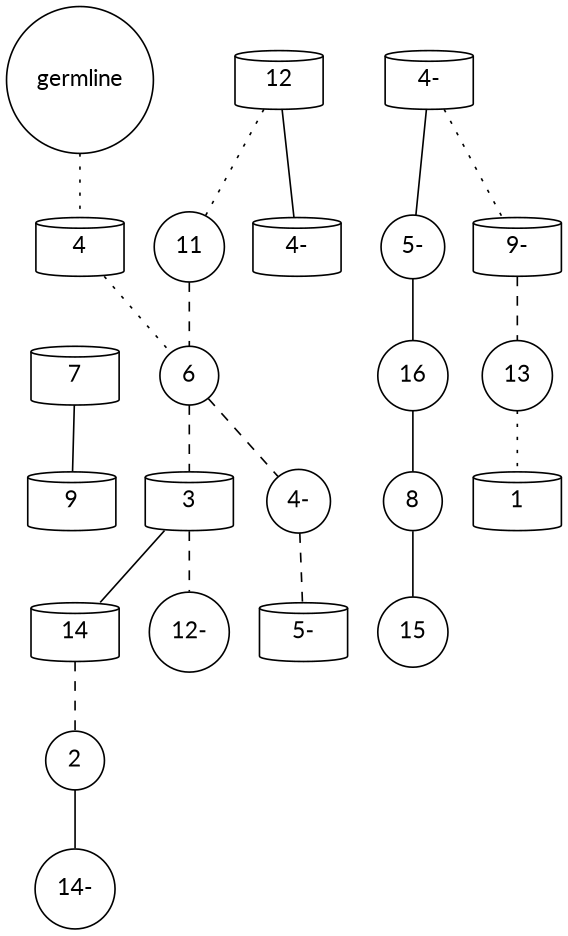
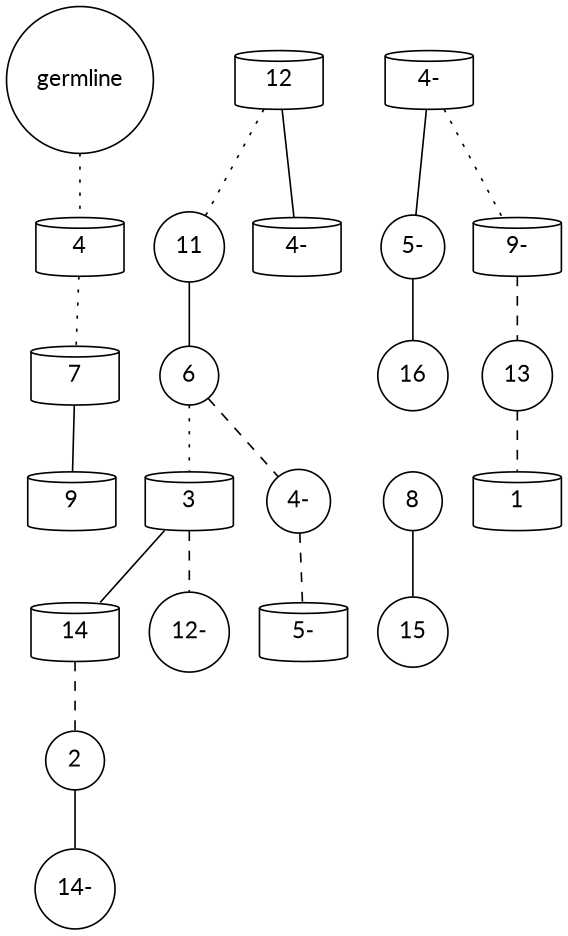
edge "4" -- "6": now "4" -- "7"
edge "11" -- "6": style dashed -> solid
edge "6" -- "3": style dashed -> dotted
edge "16" -- "8": removed
edge "13" -- "1": style dotted -> dashed
